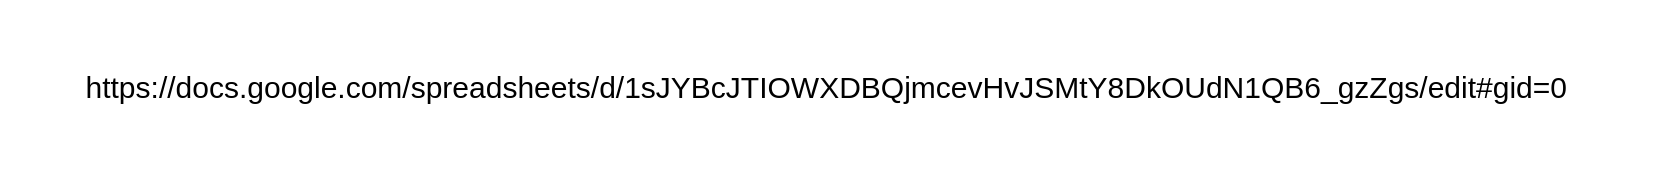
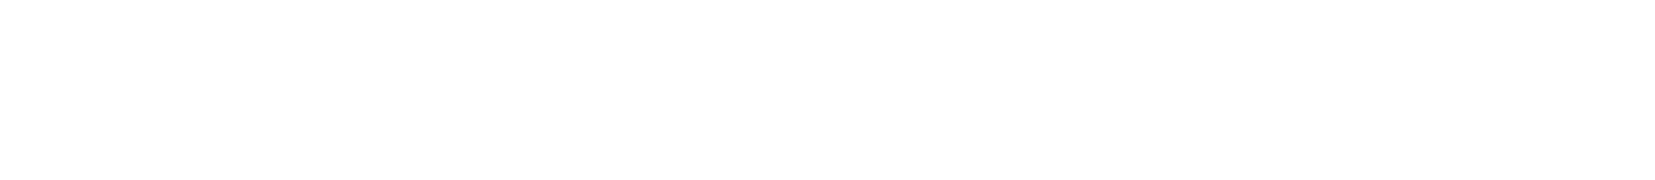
node "https://docs.google.com/spreadsheets/d/1sJYBcJTIOWXDBQjmcevHvJSMtY8DkOUdN1QB6_gzZgs/edit#gid=0": removed
